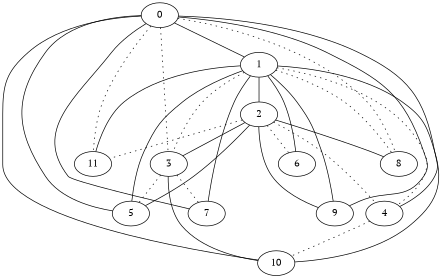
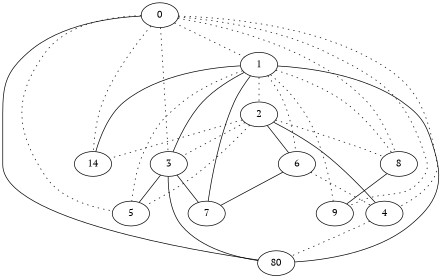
edge "0" -- "1": style solid -> dotted
edge "0" -- "4": style solid -> dotted
edge "0" -- "9": style solid -> dotted
edge "1" -- "2": style solid -> dotted
edge "0" -- "5": style solid -> dotted
edge "1" -- "3": style dotted -> solid
edge "1" -- "4": now "6" -- "4"
edge "1" -- "6": style solid -> dotted
edge "1" -- "5": style solid -> dotted
edge "1" -- "9": style solid -> dotted
edge "2" -- "8": style solid -> dotted
edge "2" -- "3": style solid -> dotted
edge "2" -- "6": style dotted -> solid
edge "0" -- "7": now "6" -- "7"
edge "2" -- "4": style dotted -> solid
node "11": label "11" -> "14"
edge "2" -- "5": style solid -> dotted
edge "2" -- "9": now "8" -- "9"
edge "3" -- "5": style dotted -> solid
edge "3" -- "7": style dotted -> solid
node "10": label "10" -> "80"
